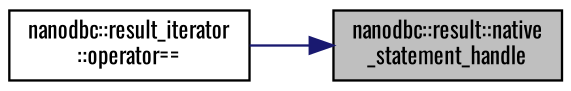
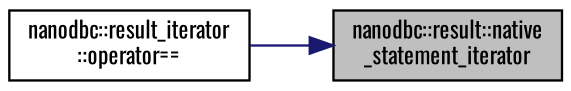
node "nanodbc::result::native _statement_handle": label "nanodbc::result::native _statement_handle" -> "nanodbc::result::native _statement_iterator"
